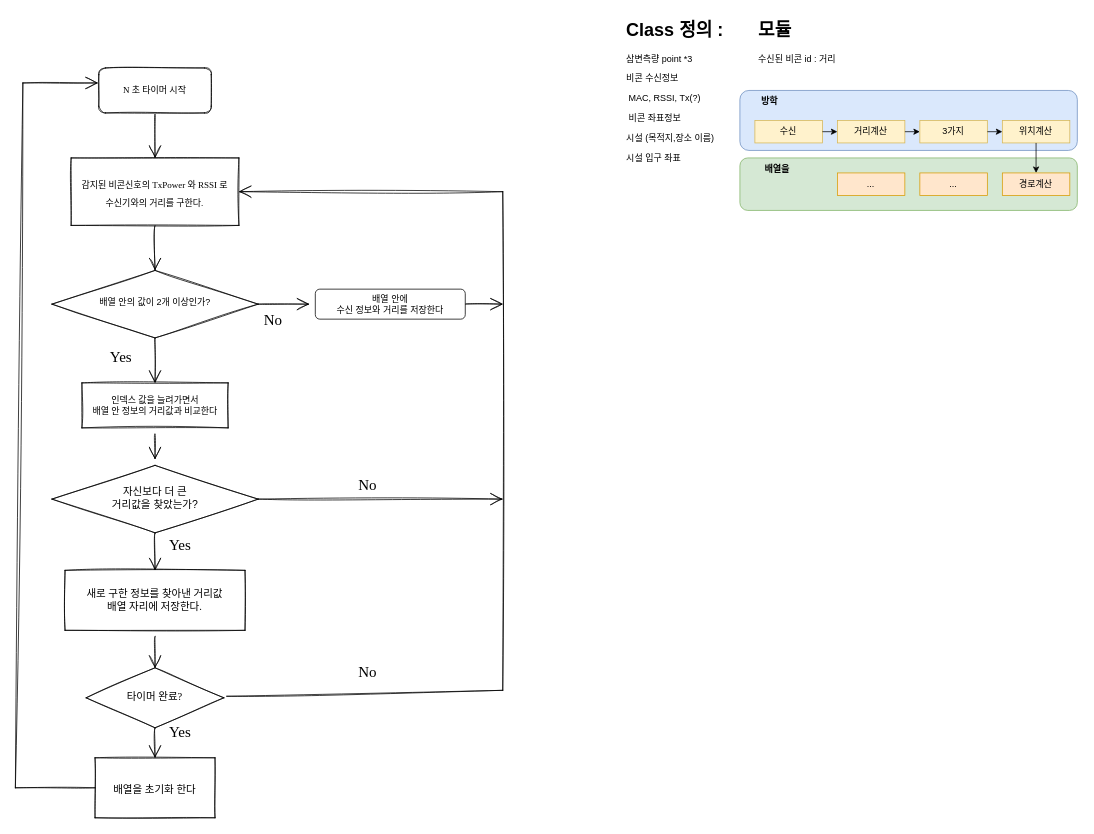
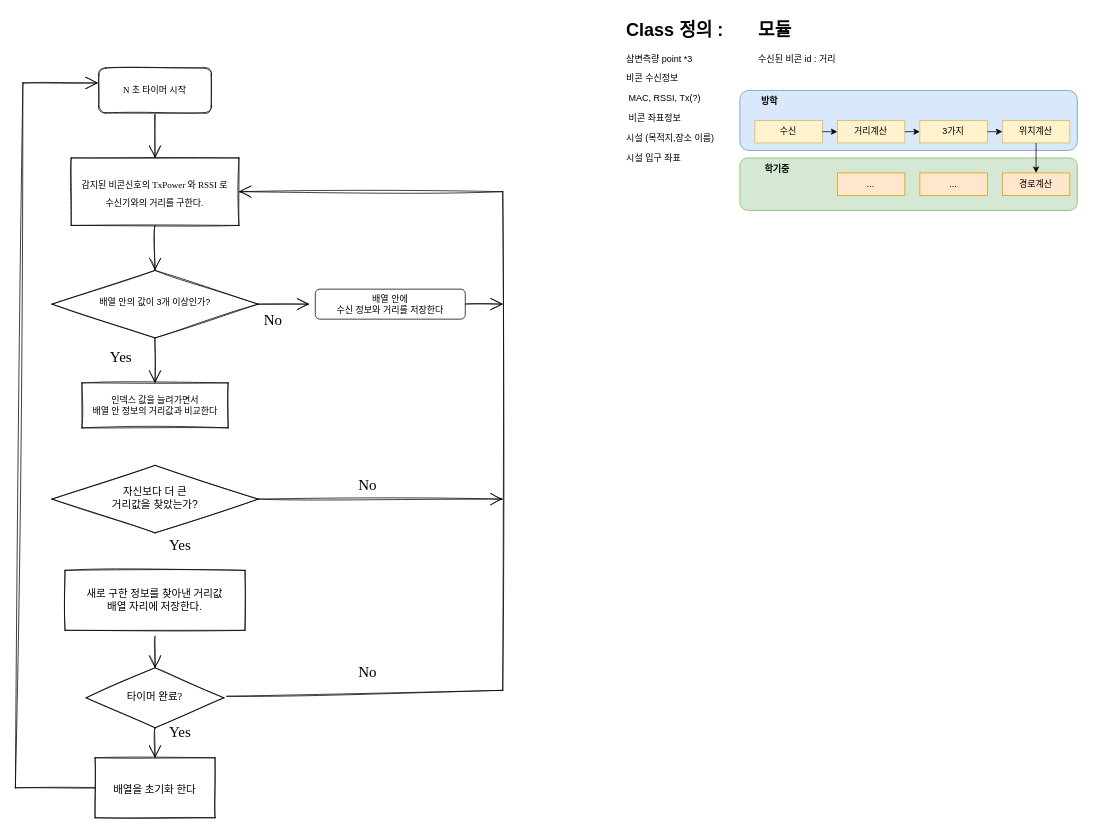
node "배열을": label "배열을" -> "학기중"
node "배열 안의 값이 2개 이상인가?": label "배열 안의 값이 2개 이상인가?" -> "배열 안의 값이 3개 이상인가?"
edge "인덱스 값을 늘려가면서 배열 안 정보의 거리값과 비교한다" -> "자신보다 더 큰 거리값을 찾았는가?": removed
edge "자신보다 더 큰 거리값을 찾았는가?" -> "새로 구한 정보를 찾아낸 거리값 배열 자리에 저장한다.": removed
